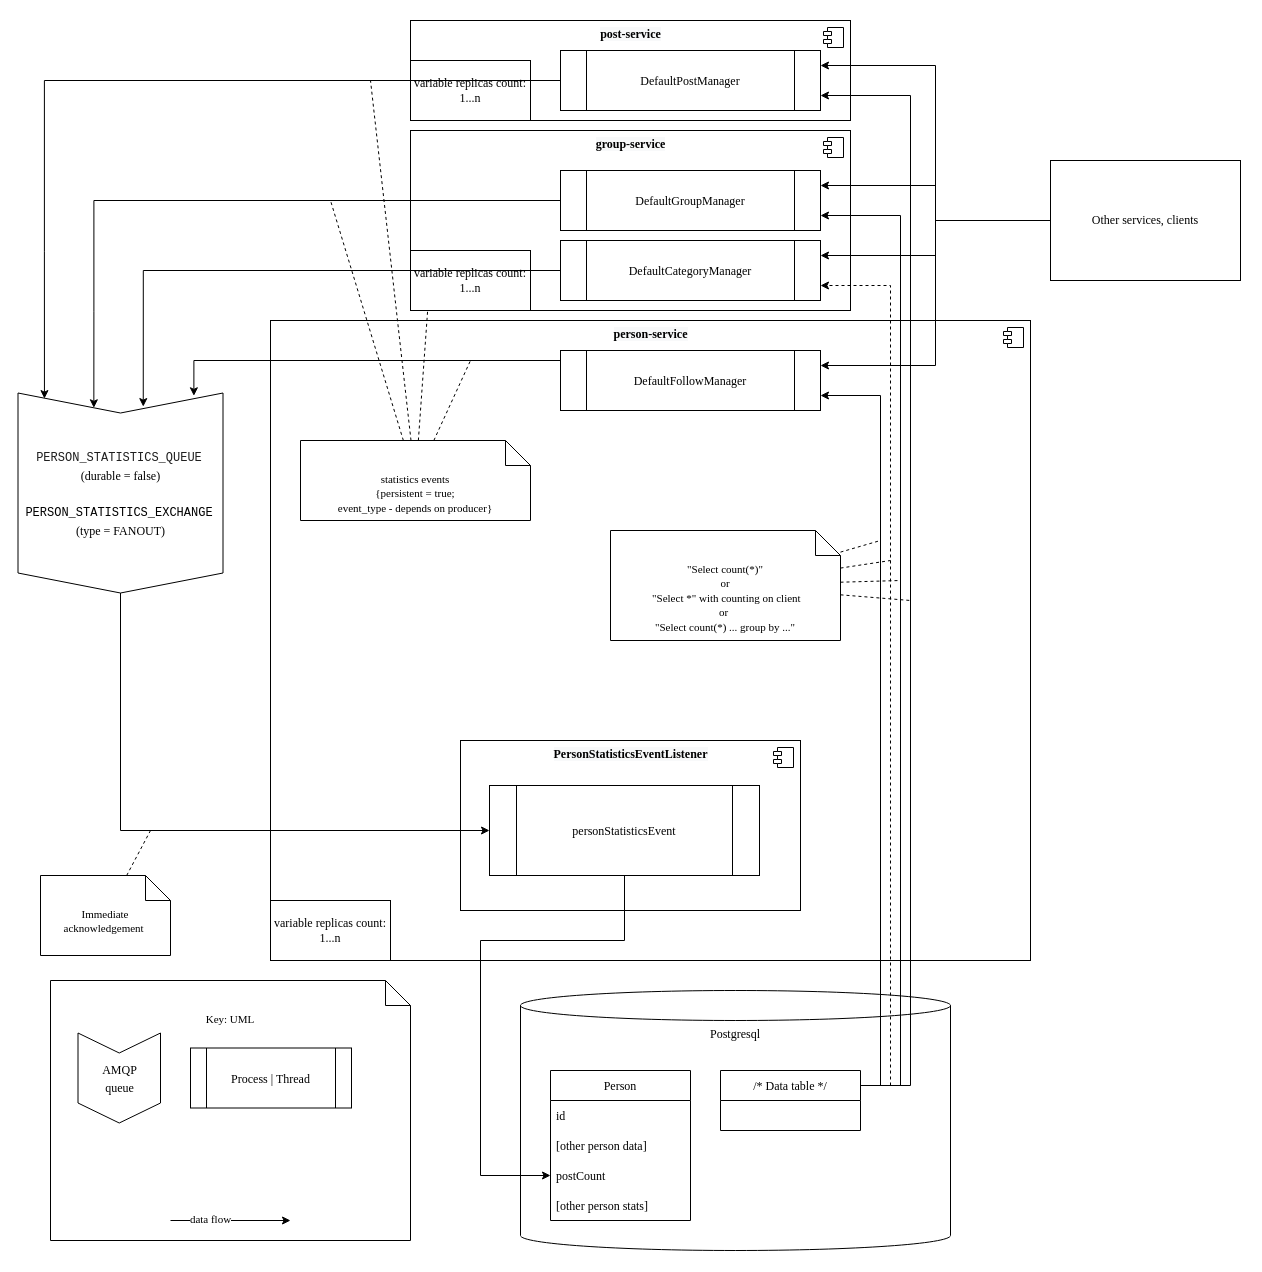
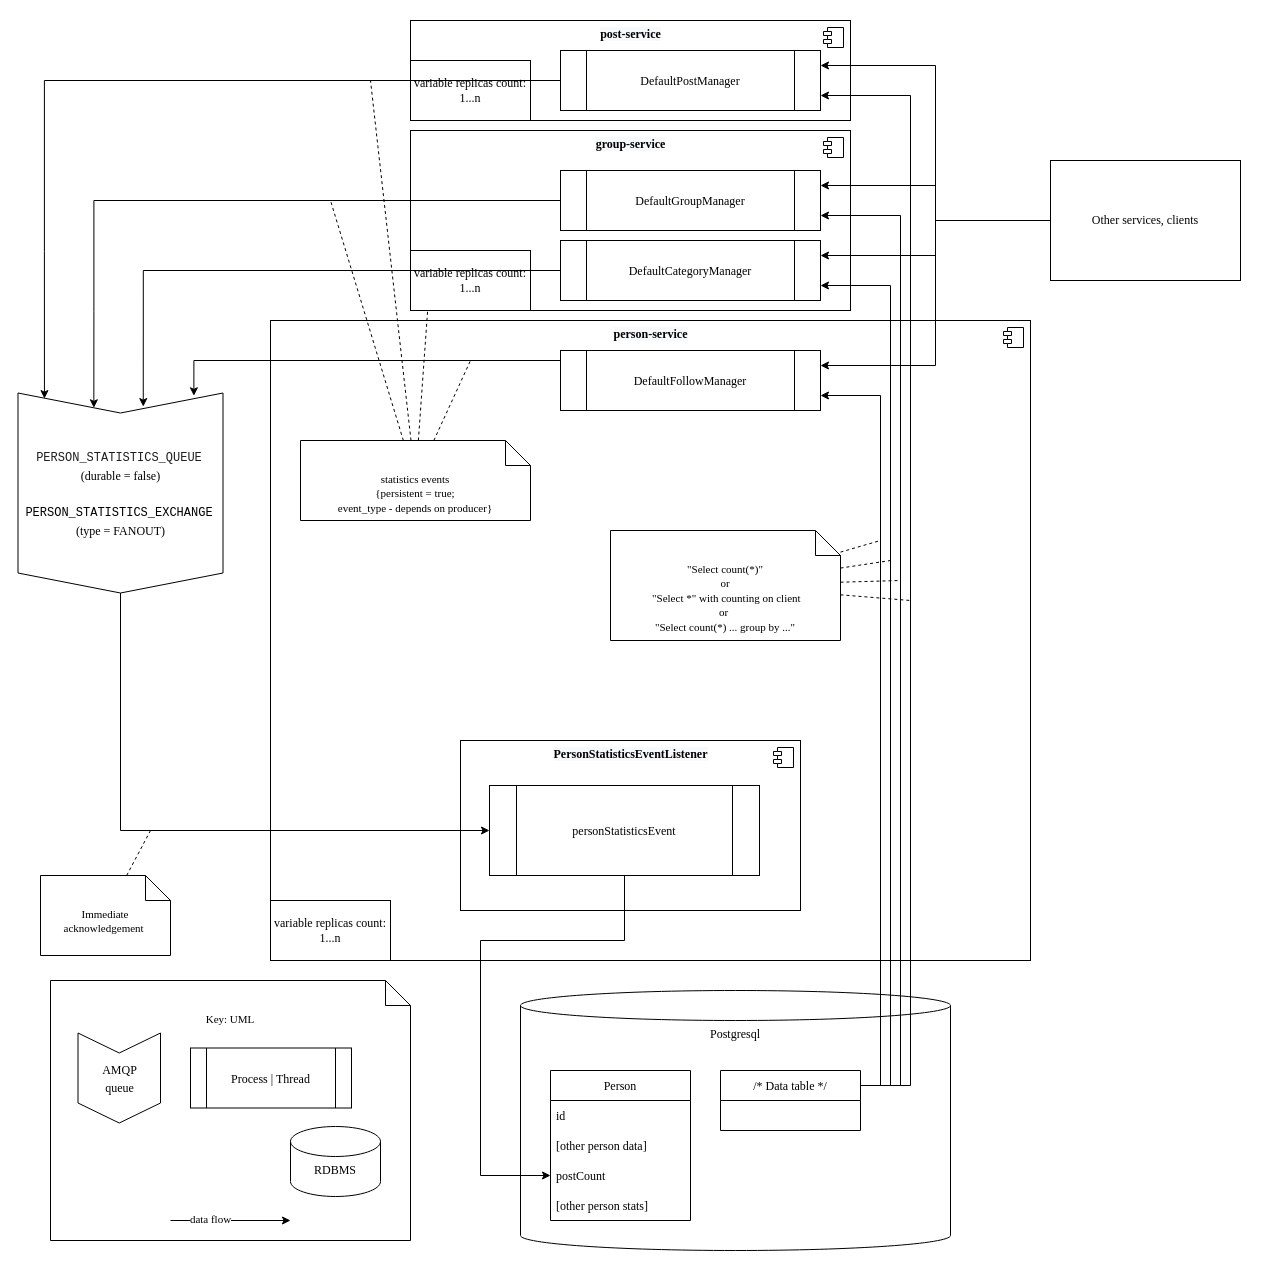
edge "/* Data table */" -> "DefaultCategoryManager": style dashed -> solid
node "RDBMS": added
